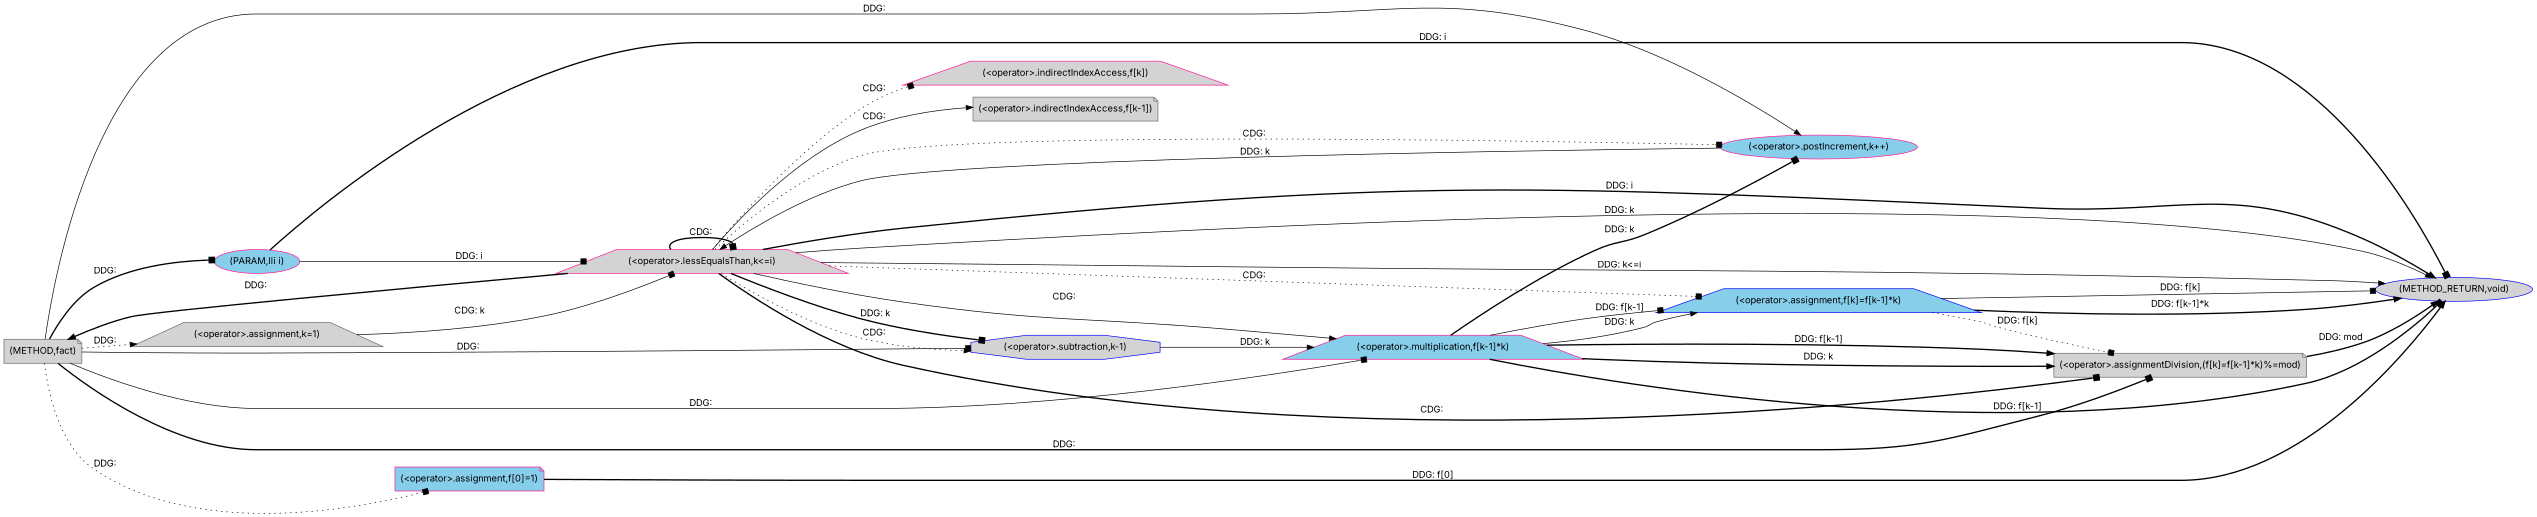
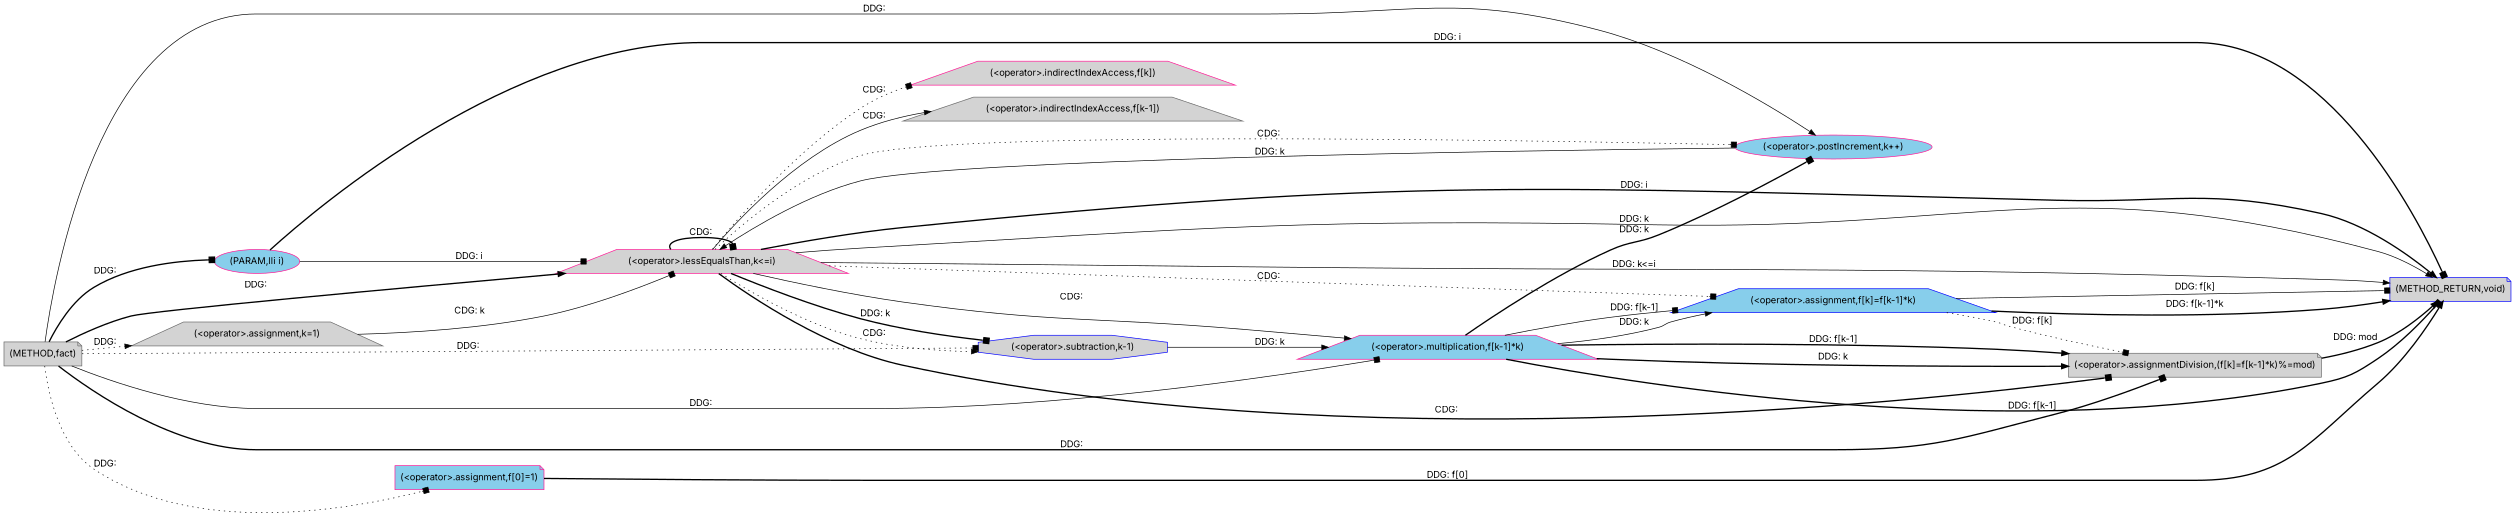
node "(<operator>.indirectIndexAccess,f[k-1])": shape note -> trapezium
node "(METHOD_RETURN,void)": shape ellipse -> note
edge "(<operator>.lessEqualsThan,k<=i)" -> "(METHOD,fact)": reversed
edge "(METHOD,fact)" -> "(<operator>.subtraction,k-1)": style solid -> dotted
